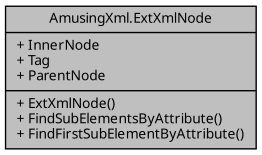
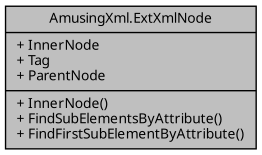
node "AmusingXml.ExtXmlNode": text "+ ExtXmlNode()" -> "+ InnerNode()"
